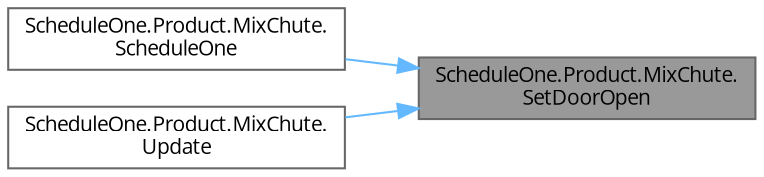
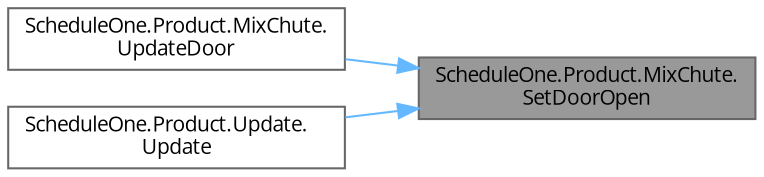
node "ScheduleOne.Product.MixChute. ScheduleOne": label "ScheduleOne.Product.MixChute. ScheduleOne" -> "ScheduleOne.Product.MixChute. UpdateDoor"
node "ScheduleOne.Product.MixChute. Update": label "ScheduleOne.Product.MixChute. Update" -> "ScheduleOne.Product.Update. Update"
